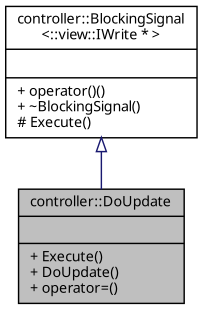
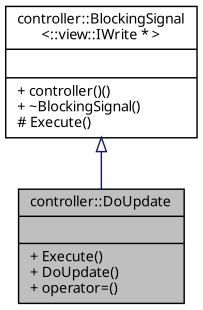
node "controller::BlockingSignal": text "+ operator()()" -> "+ controller()()"
